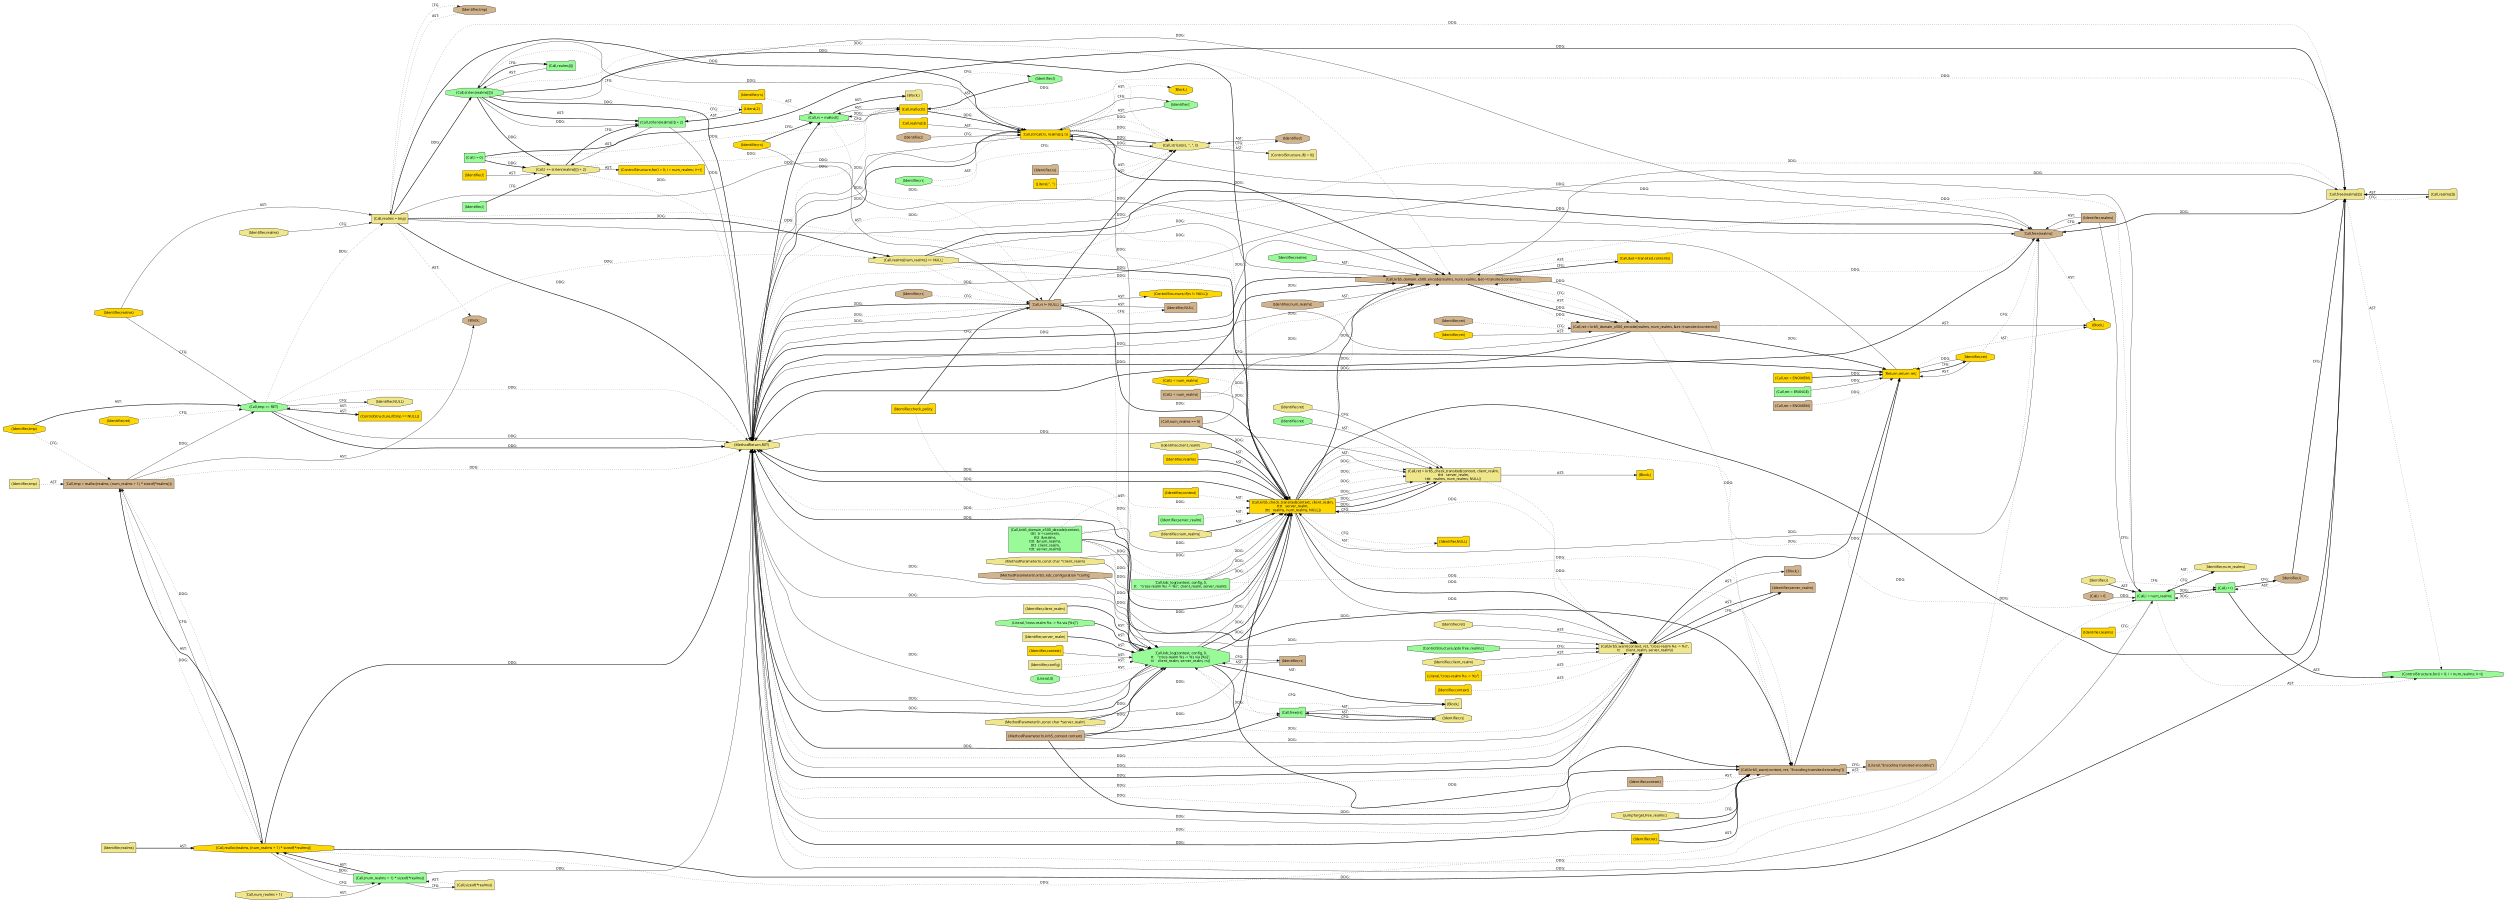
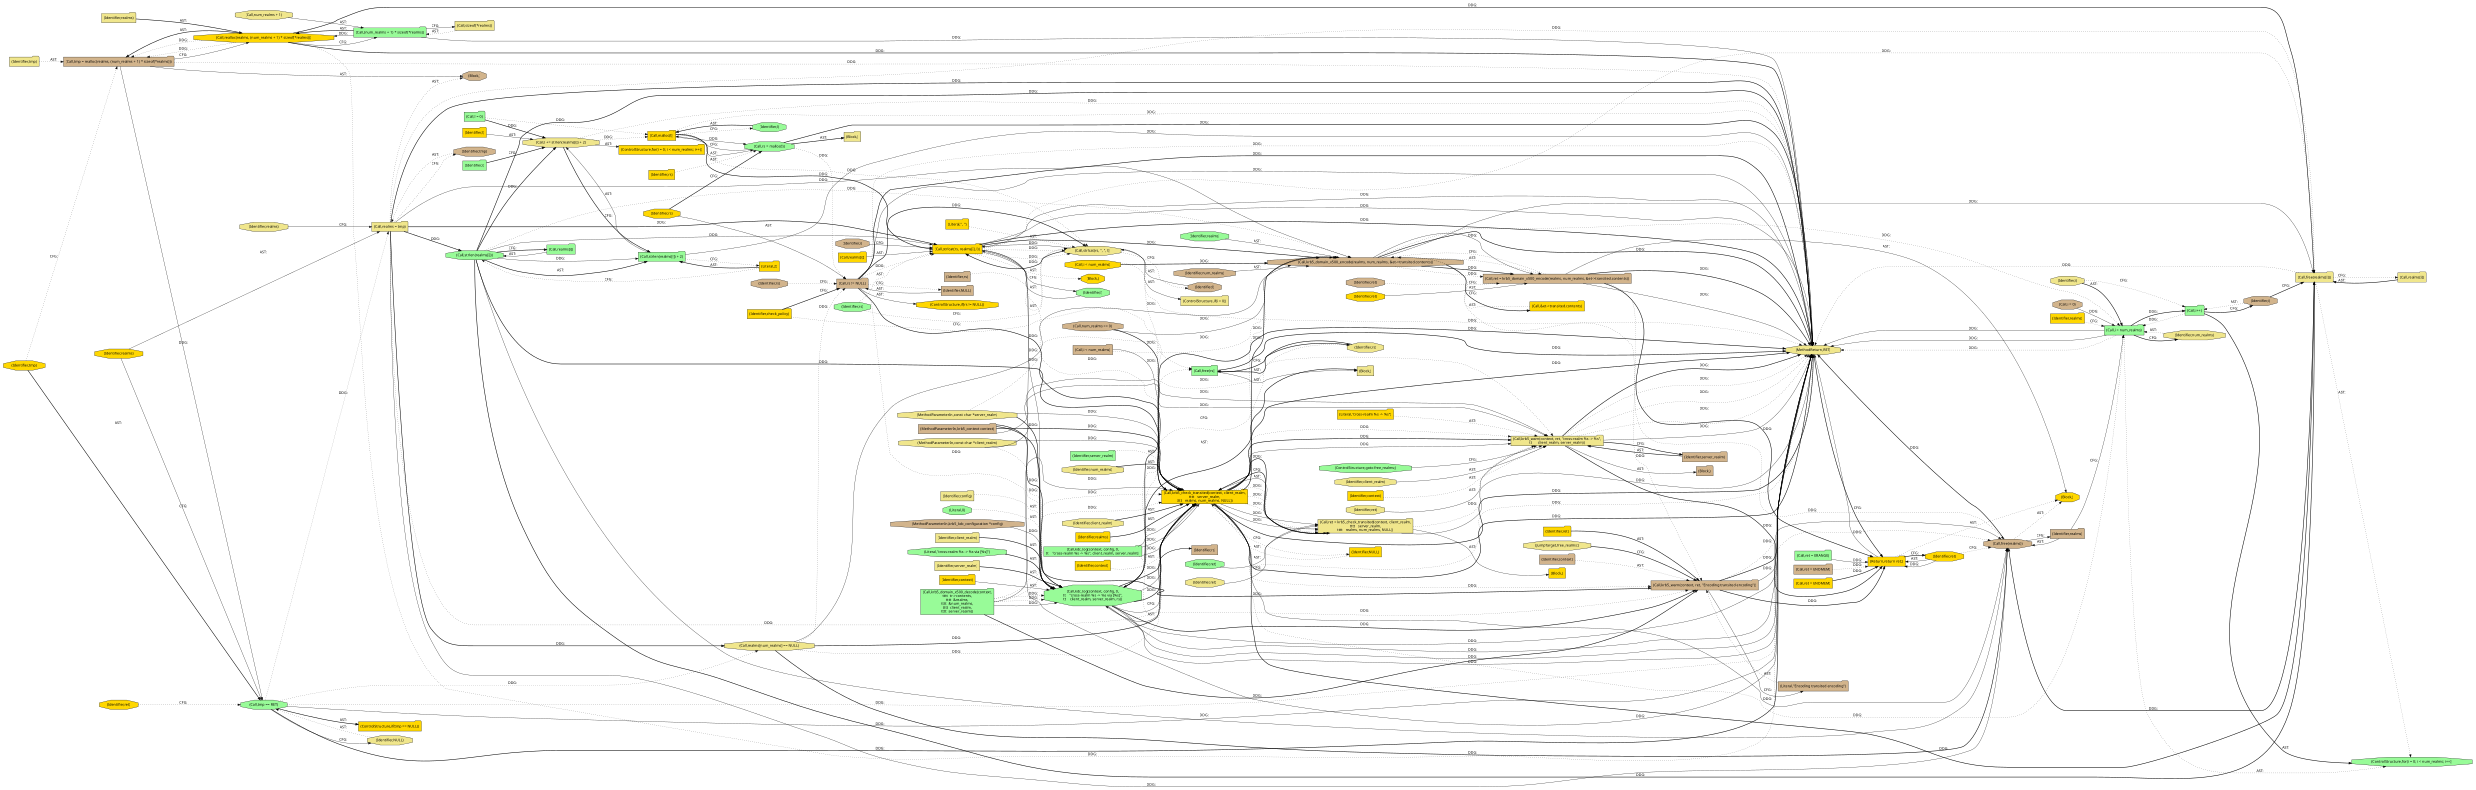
edge "(Call,l = 0)" -> "(Call,free(realms[i]))": now "(Call,strlen(realms[i]))" -> "(Call,free(realms[i]))"
edge "(MethodReturn,RET)" -> "(Call,rs = malloc(l))": reversed
edge "(Call,rs != NULL)" -> "(Call,strlcat(rs, realms[i], l))": added, label "DDG:"
node "(Call,num_realms == 0)": shape folder -> octagon
edge "(Identifier,check_policy)" -> "(Call,free(rs))": label "AST: " -> "CFG: "
